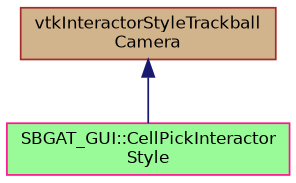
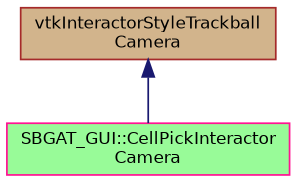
node "SBGAT_GUI::CellPickInteractor Style": label "SBGAT_GUI::CellPickInteractor Style" -> "SBGAT_GUI::CellPickInteractor Camera"
